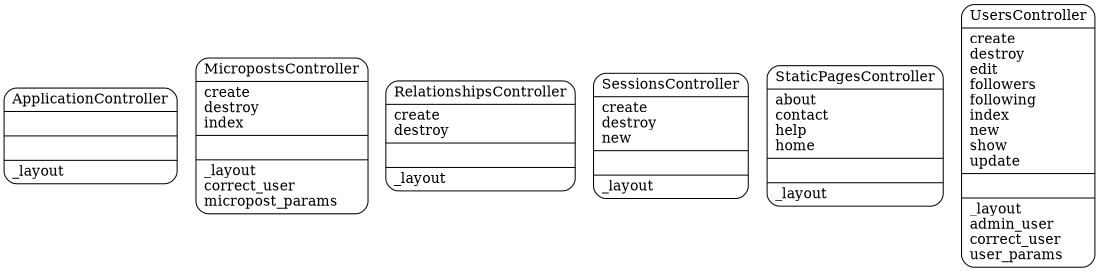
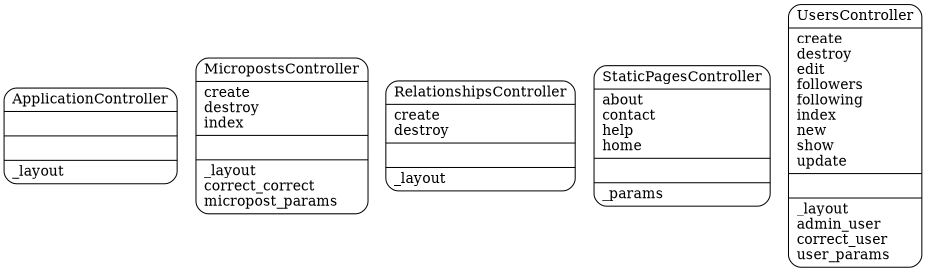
node "SessionsController": removed
node "MicropostsController": text "correct_user" -> "correct_correct"
node "StaticPagesController": text "_layout" -> "_params"
